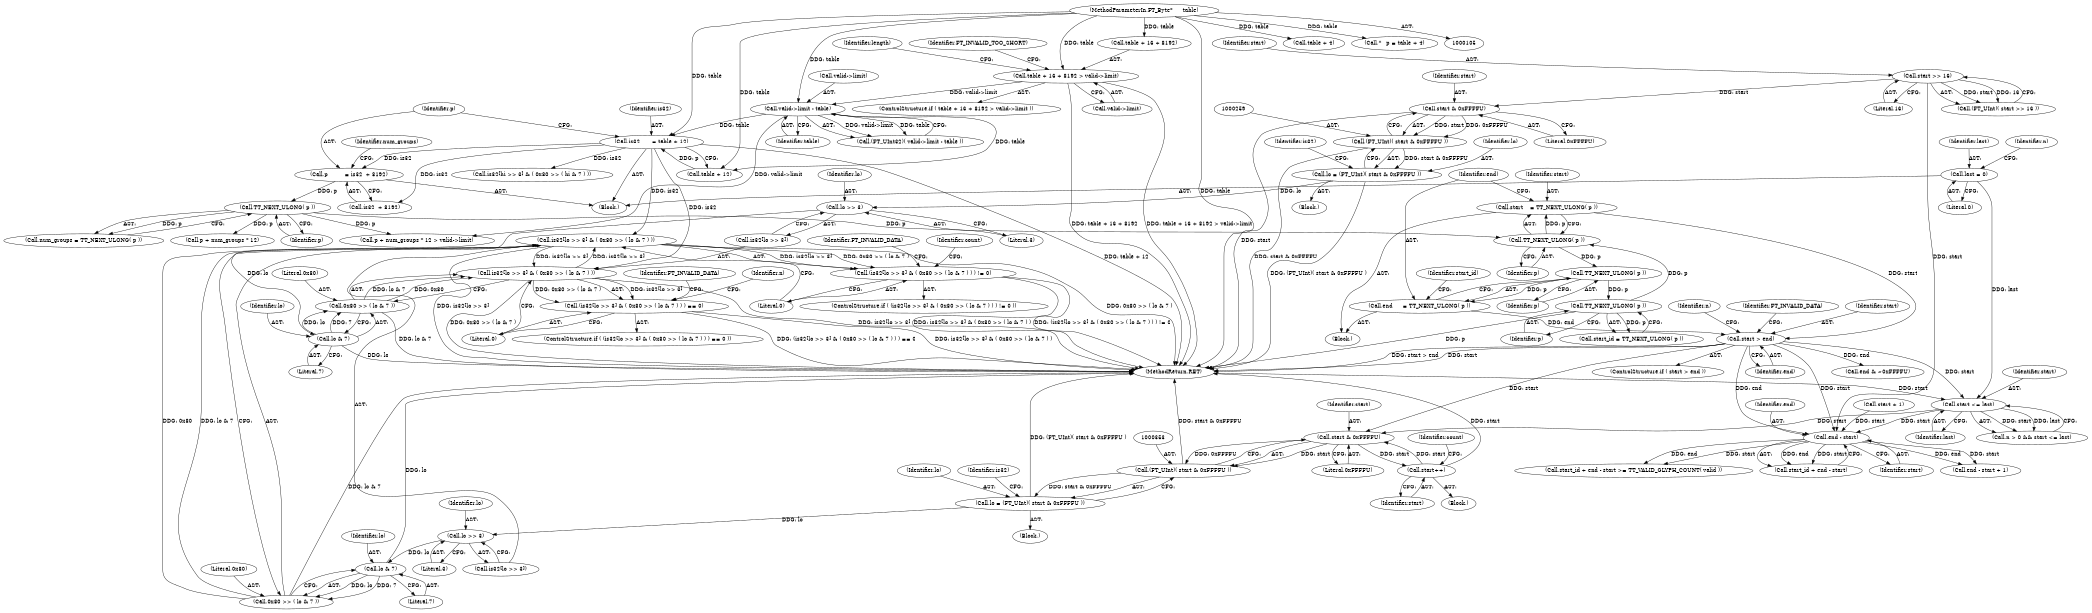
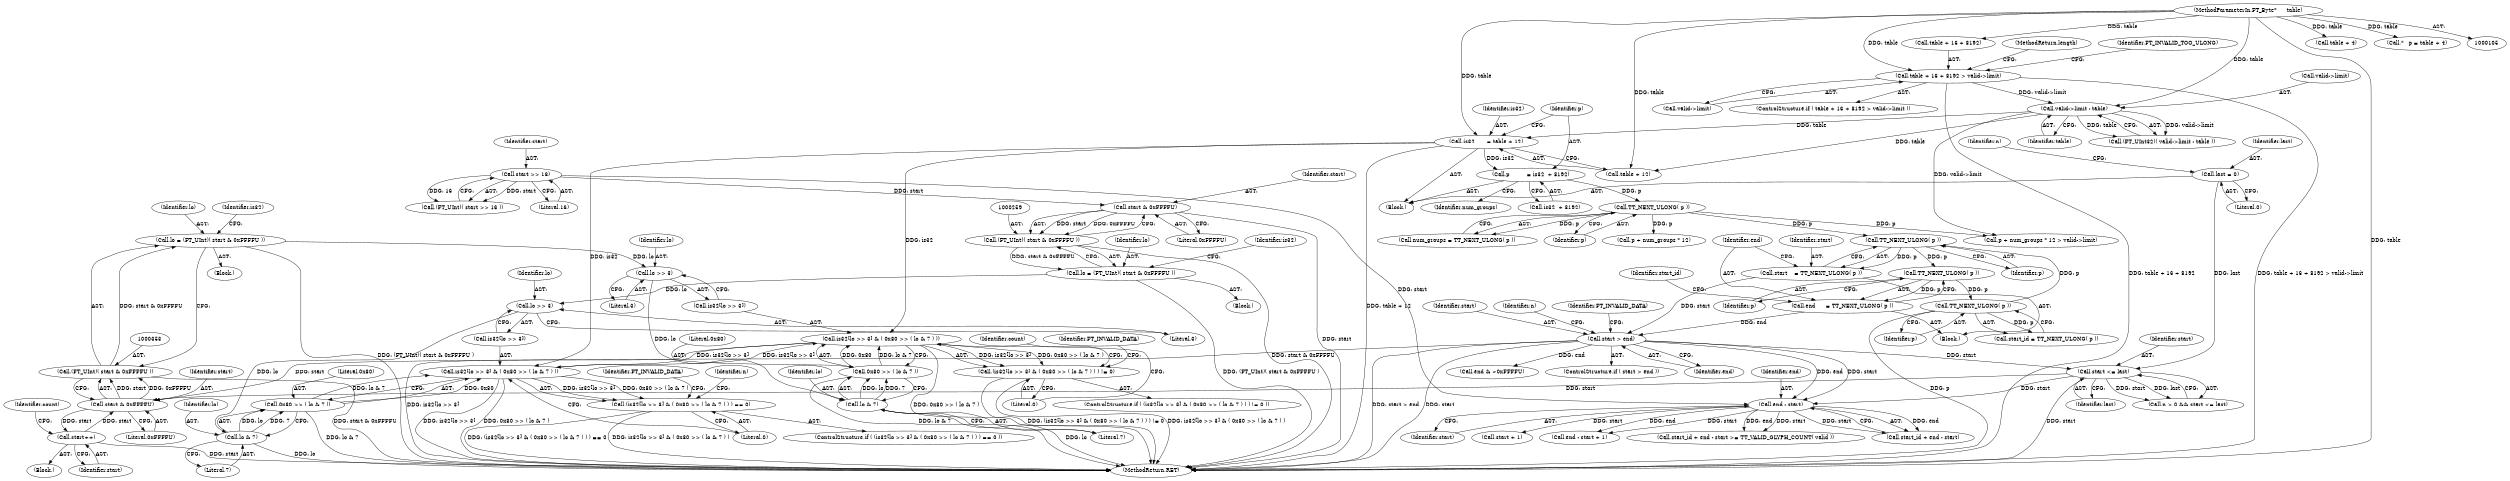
node "(Identifier,length)": label "(Identifier,length)" -> "(MethodReturn,length)"
node "(Identifier,FT_INVALID_TOO_SHORT)": label "(Identifier,FT_INVALID_TOO_SHORT)" -> "(Identifier,FT_INVALID_TOO_ULONG)"
edge "(Call,is32       = table + 12)" -> "(Call,is32  + 8192)": removed, label "DDG: is32"
edge "(Identifier,num_groups)" -> "(Call,p          = is32  + 8192)": reversed
edge "(Call,table + 12)" -> "(Call,is32       = table + 12)": label "DDG: p" -> "AST: "
node "(Call,is32[hi >> 3] & ( 0x80 >> ( hi & 7 ) ))": removed
edge "(MethodReturn,RET)" -> "(Call,start <= last)": reversed
edge "(Call,start + 1)" -> "(Call,end - start)": reversed
